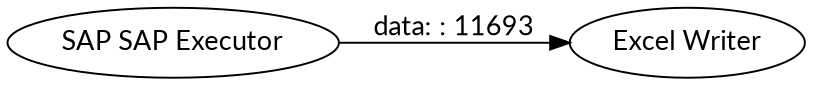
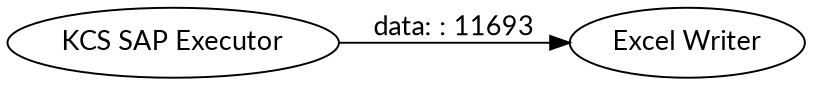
node "SAP SAP Executor": label "SAP SAP Executor" -> "KCS SAP Executor"
